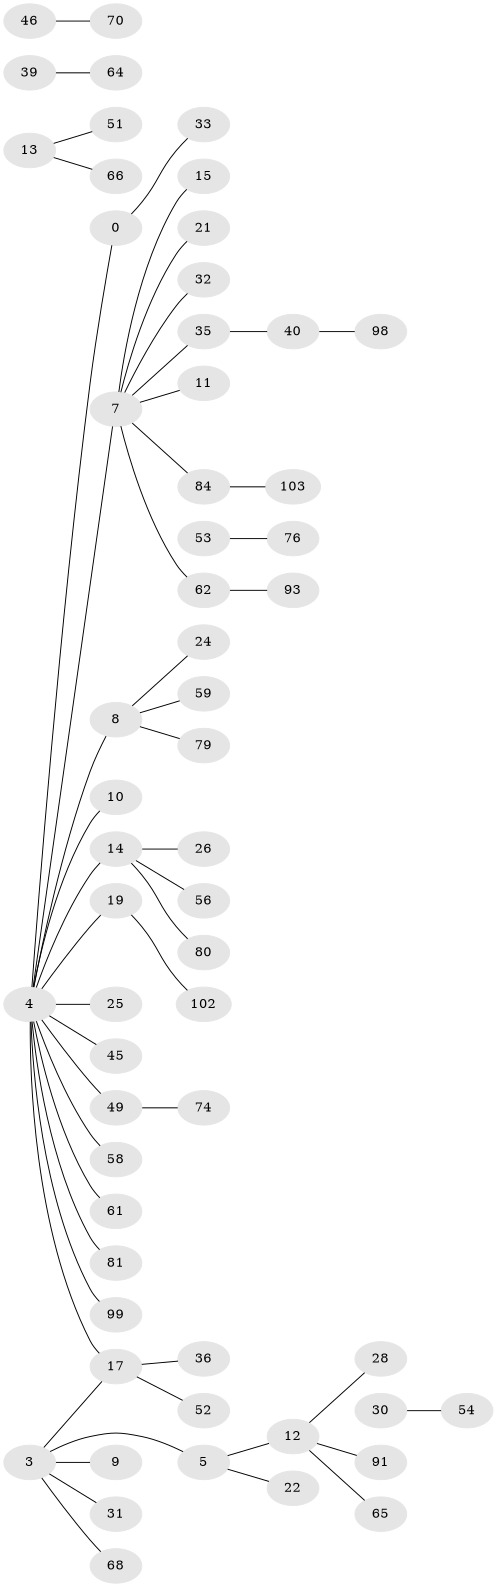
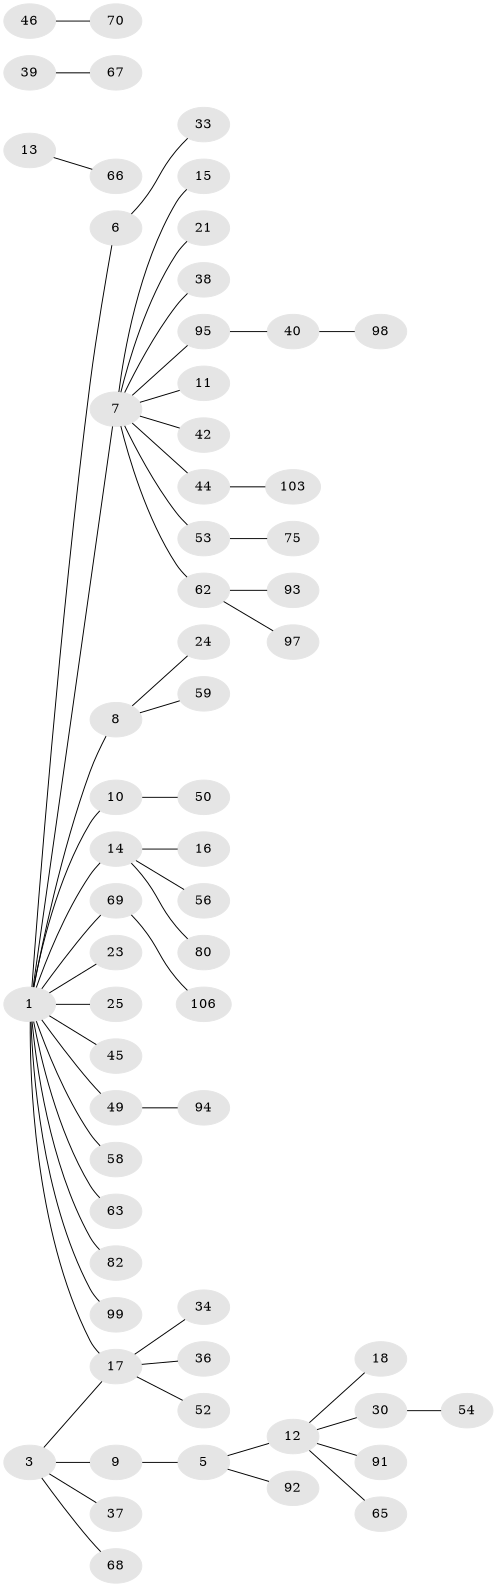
node "64": label "64" -> "67"
node "51": removed
node "0": label "0" -> "6"
node "32": label "32" -> "38"
node "35": label "35" -> "95"
node "42": added
edge "7" -- "53": added
node "84": label "84" -> "44"
node "76": label "76" -> "75"
node "97": added
node "79": removed
node "50": added
node "26": label "26" -> "16"
node "19": label "19" -> "69"
node "23": added
node "4": label "4" -> "1"
node "102": label "102" -> "106"
node "74": label "74" -> "94"
node "61": label "61" -> "63"
node "81": label "81" -> "82"
node "34": added
node "28": label "28" -> "18"
edge "30" -- "12": added
edge "3" -- "5": now "9" -- "5"
node "22": label "22" -> "92"
node "31": label "31" -> "37"
